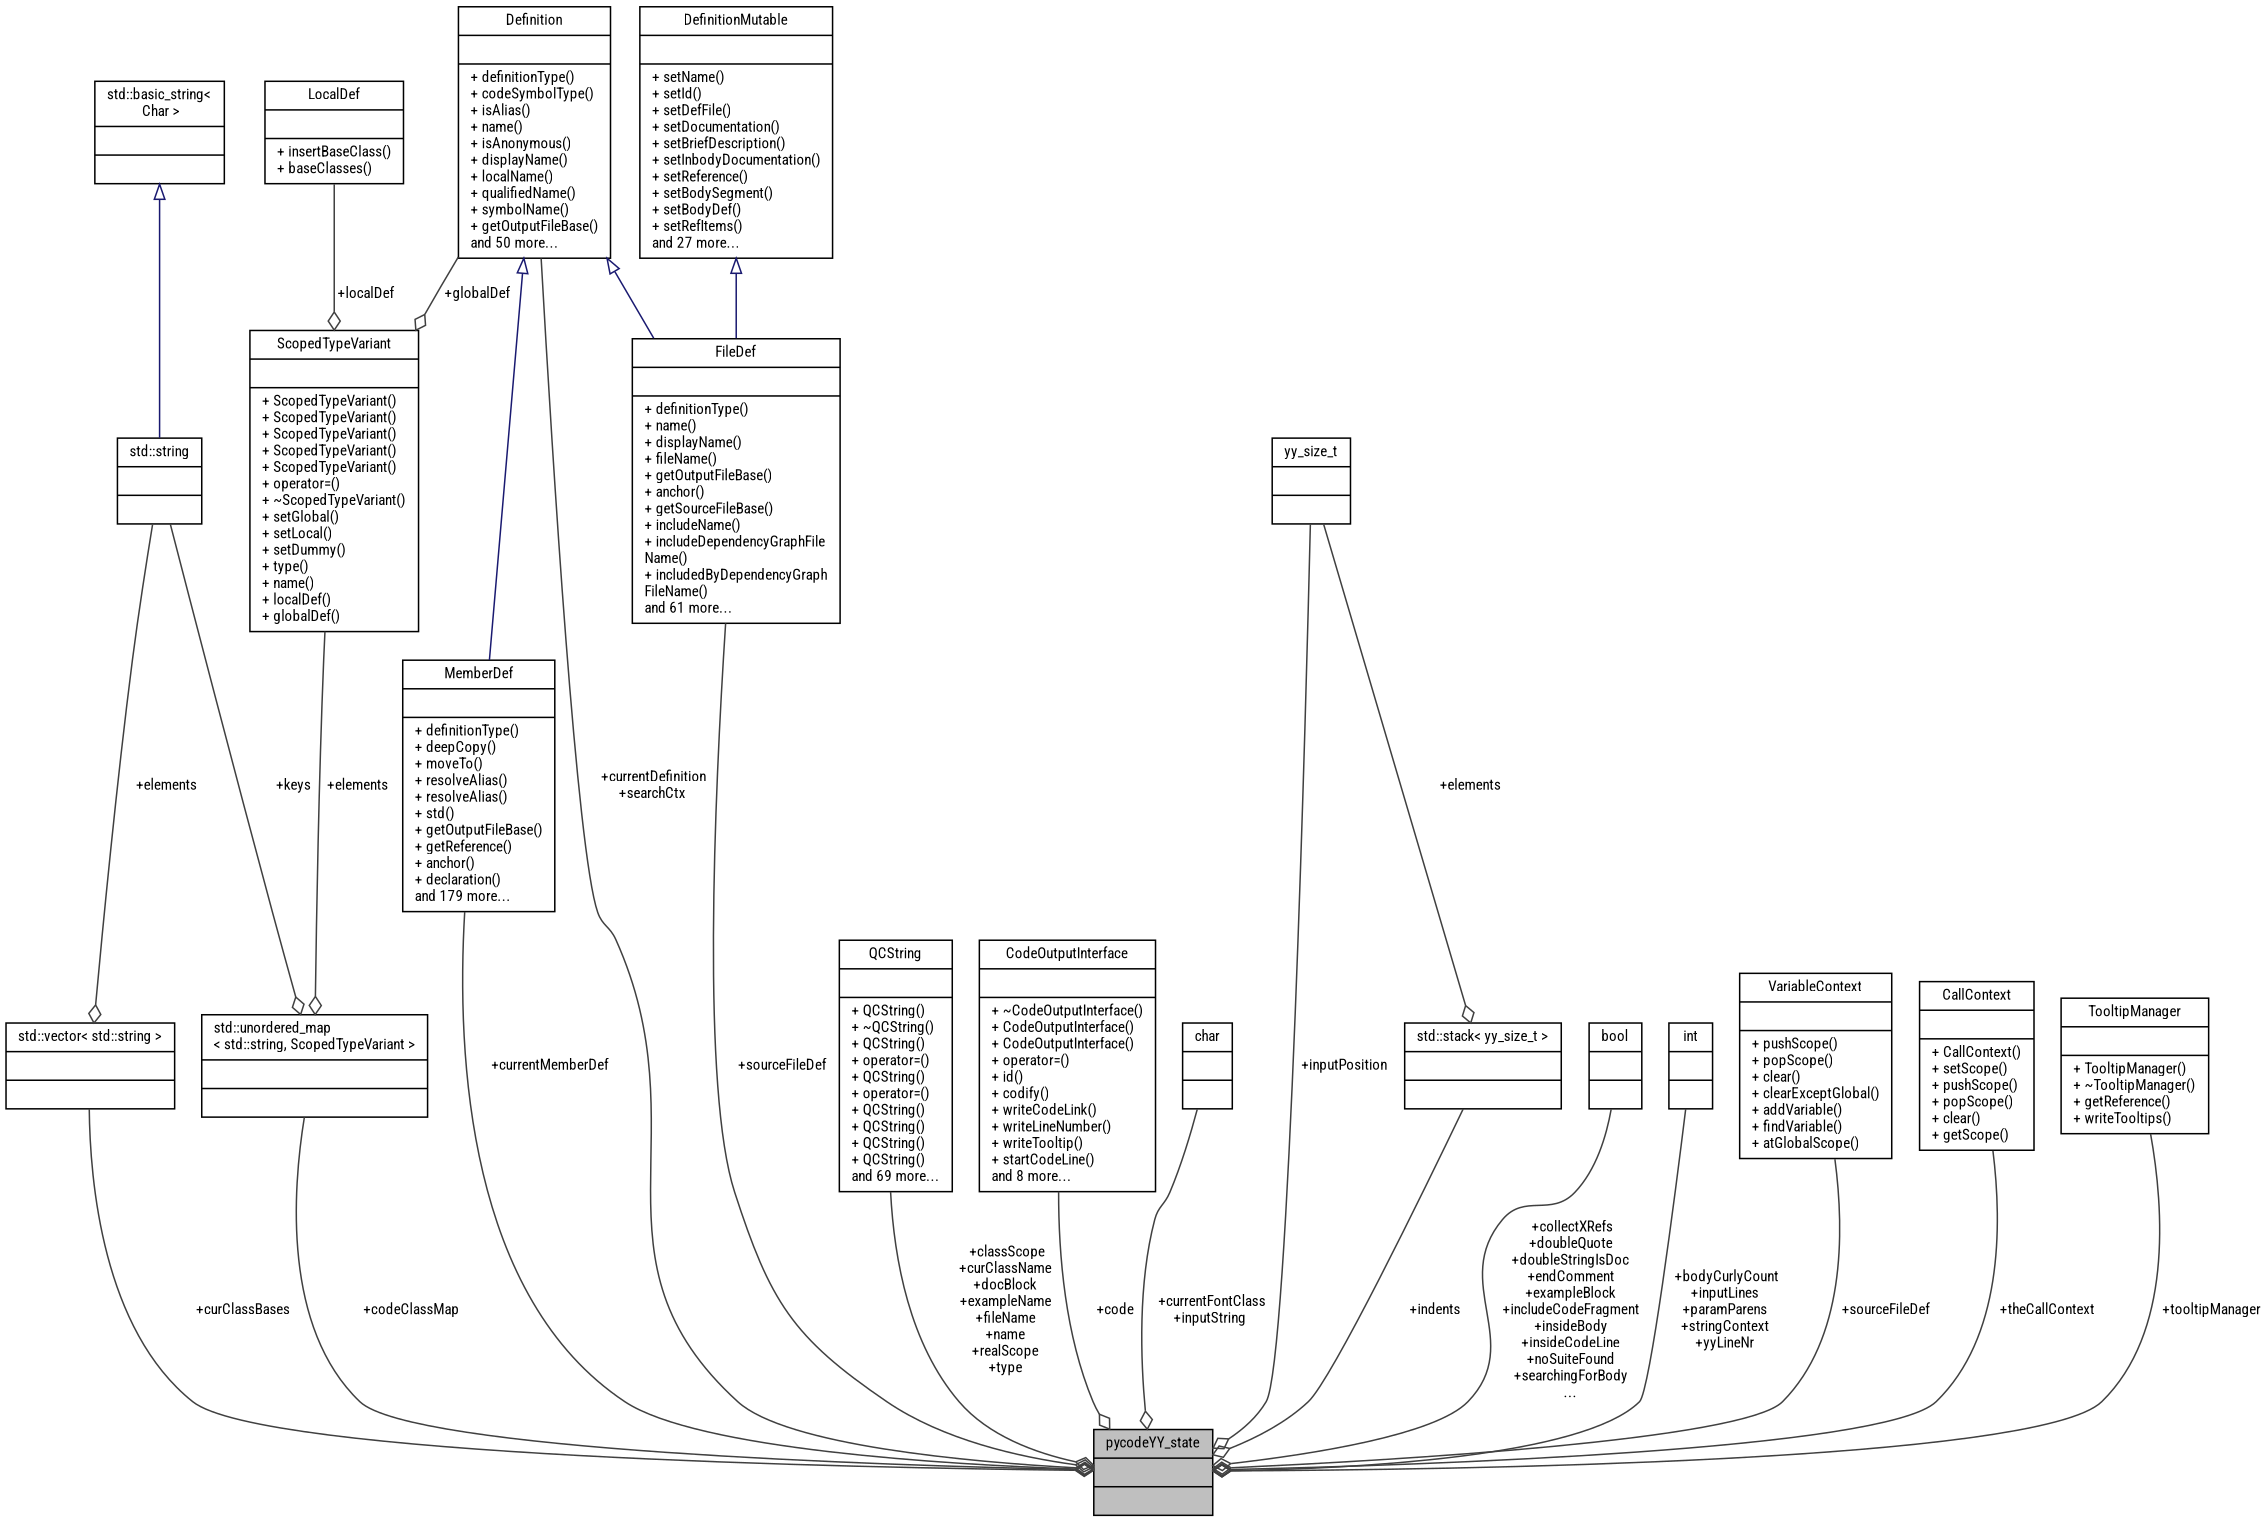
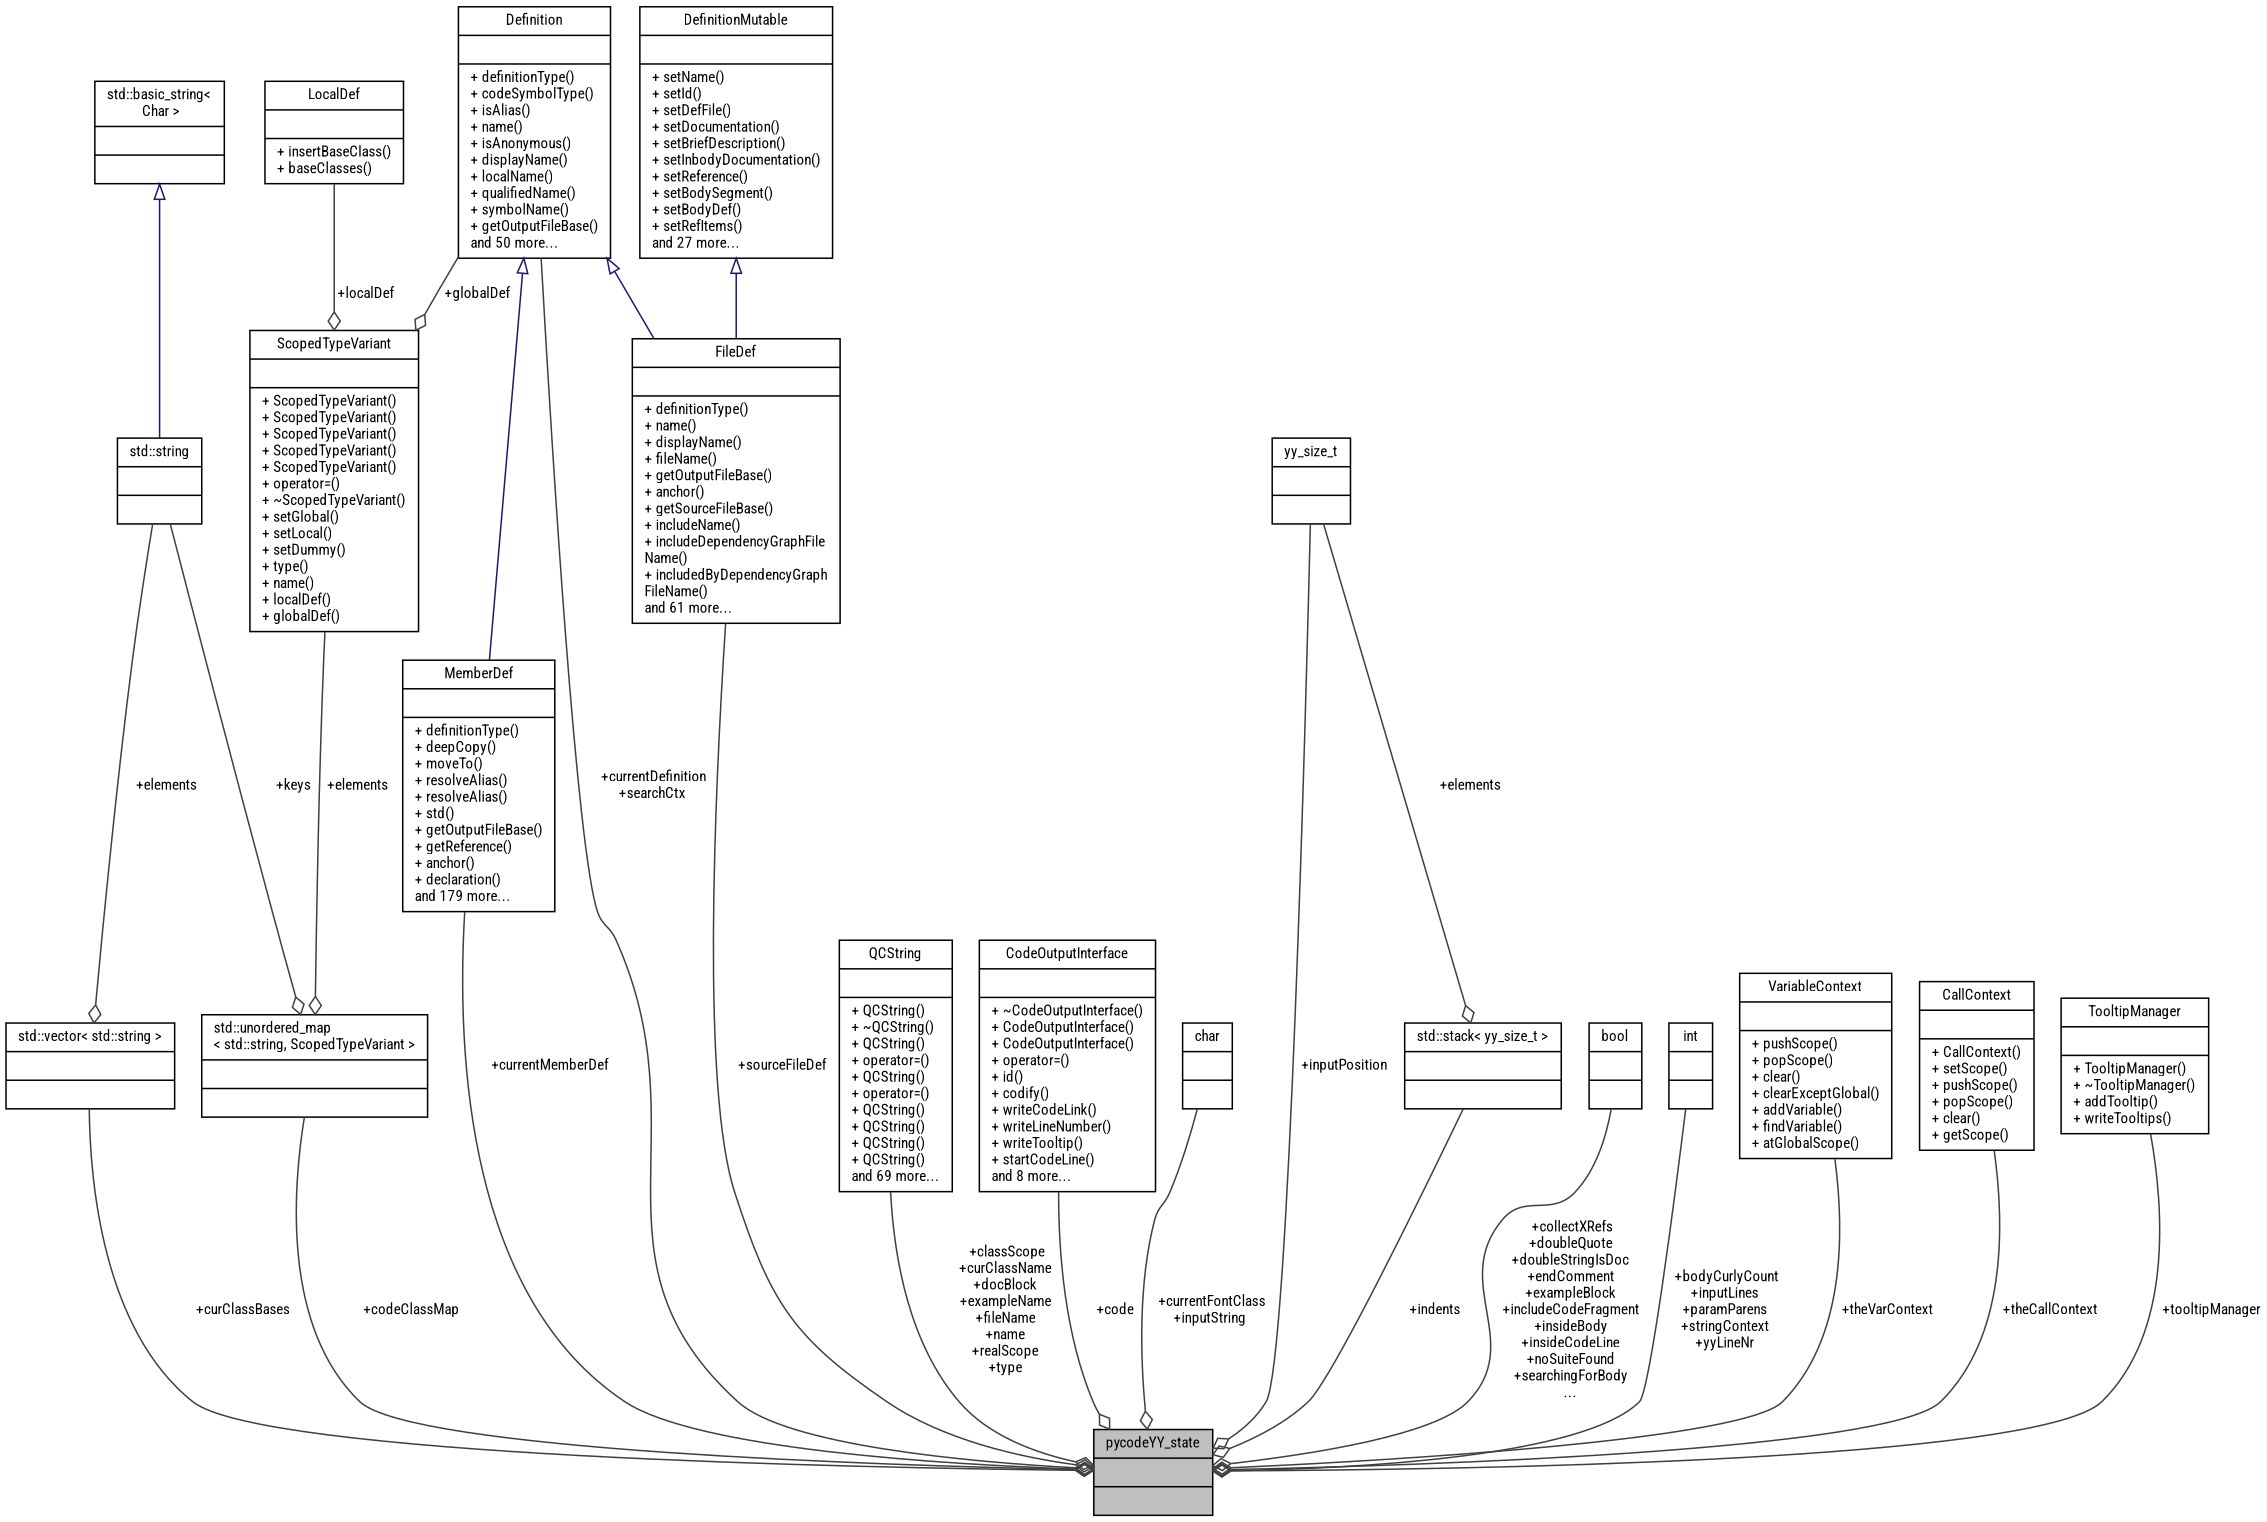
node "TooltipManager": text "+ getReference()" -> "+ addTooltip()"
edge "VariableContext" -> "pycodeYY_state": label " +sourceFileDef" -> " +theVarContext"
